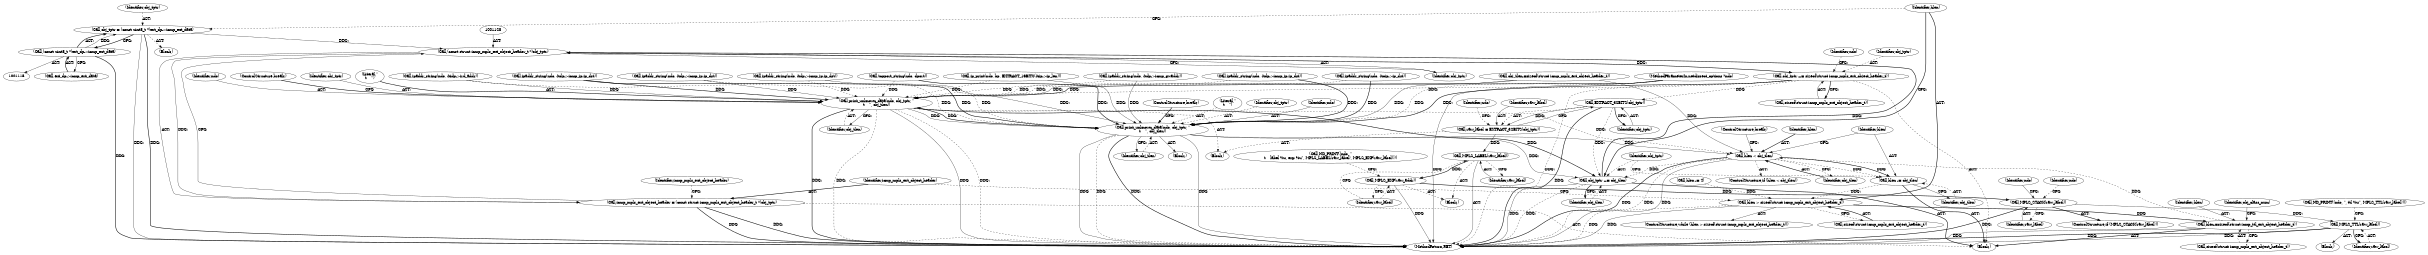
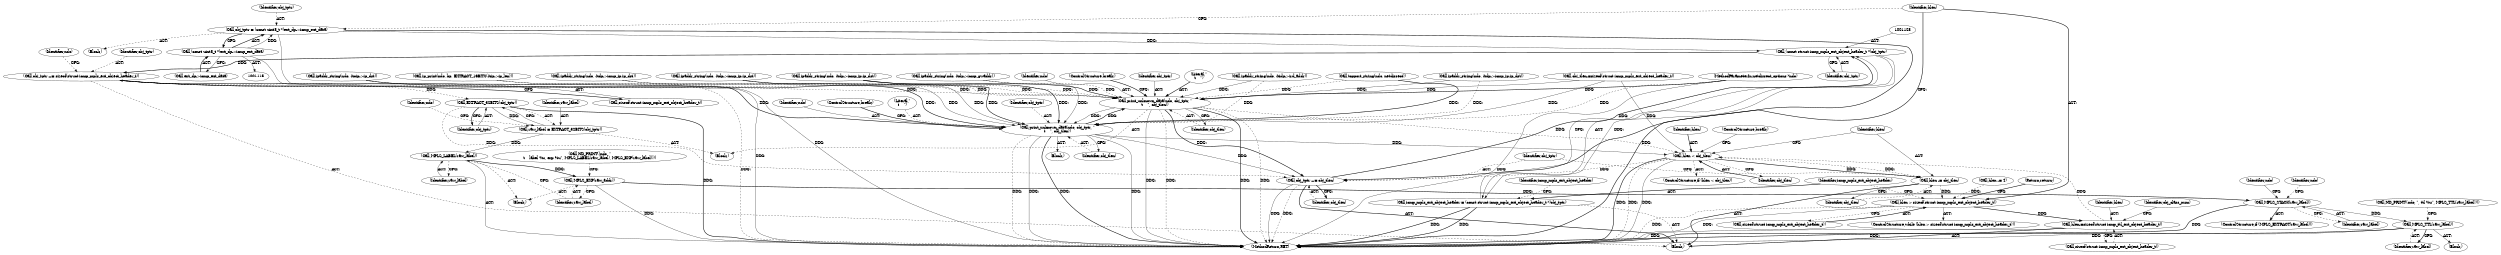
node "(Call,tcpport_string(ndo, dport))": label "(Call,tcpport_string(ndo, dport))" -> "(Call,tcpport_string(ndo, netdissect))"
node "(Return,return;)": added
node "(ControlStructure,if (MPLS_STACK(raw_label)))": label "(ControlStructure,if (MPLS_STACK(raw_label)))" -> "(ControlStructure,if (MPLS_EXTRACT(raw_label)))"
edge "(Call,(const uint8_t *)ext_dp->icmp_ext_data)" -> "(MethodReturn,RET)": style bold -> solid
